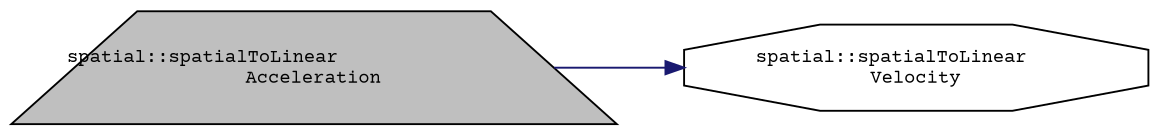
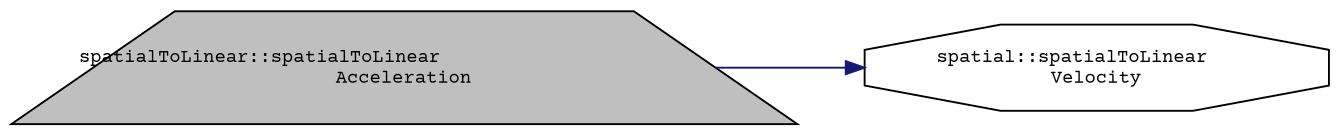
node "spatial::spatialToLinear Acceleration": label "spatial::spatialToLinear Acceleration" -> "spatialToLinear::spatialToLinear Acceleration"
